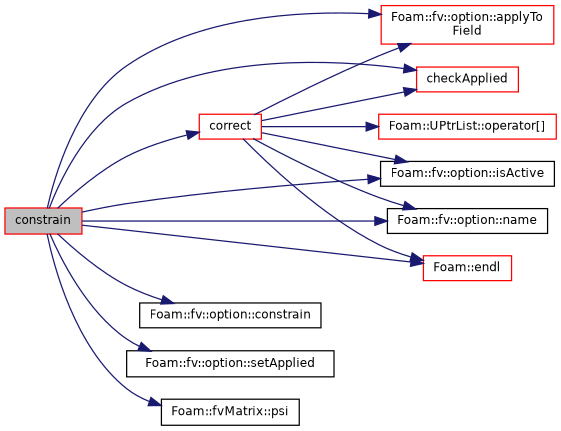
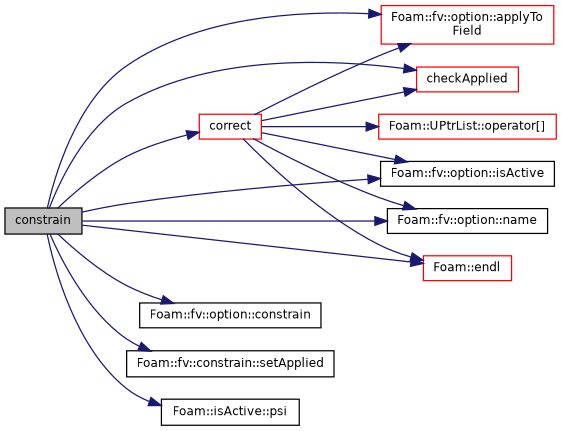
node "constrain": color red -> black
node "Foam::fv::option::setApplied": label "Foam::fv::option::setApplied" -> "Foam::fv::constrain::setApplied"
node "Foam::fvMatrix::psi": label "Foam::fvMatrix::psi" -> "Foam::isActive::psi"
